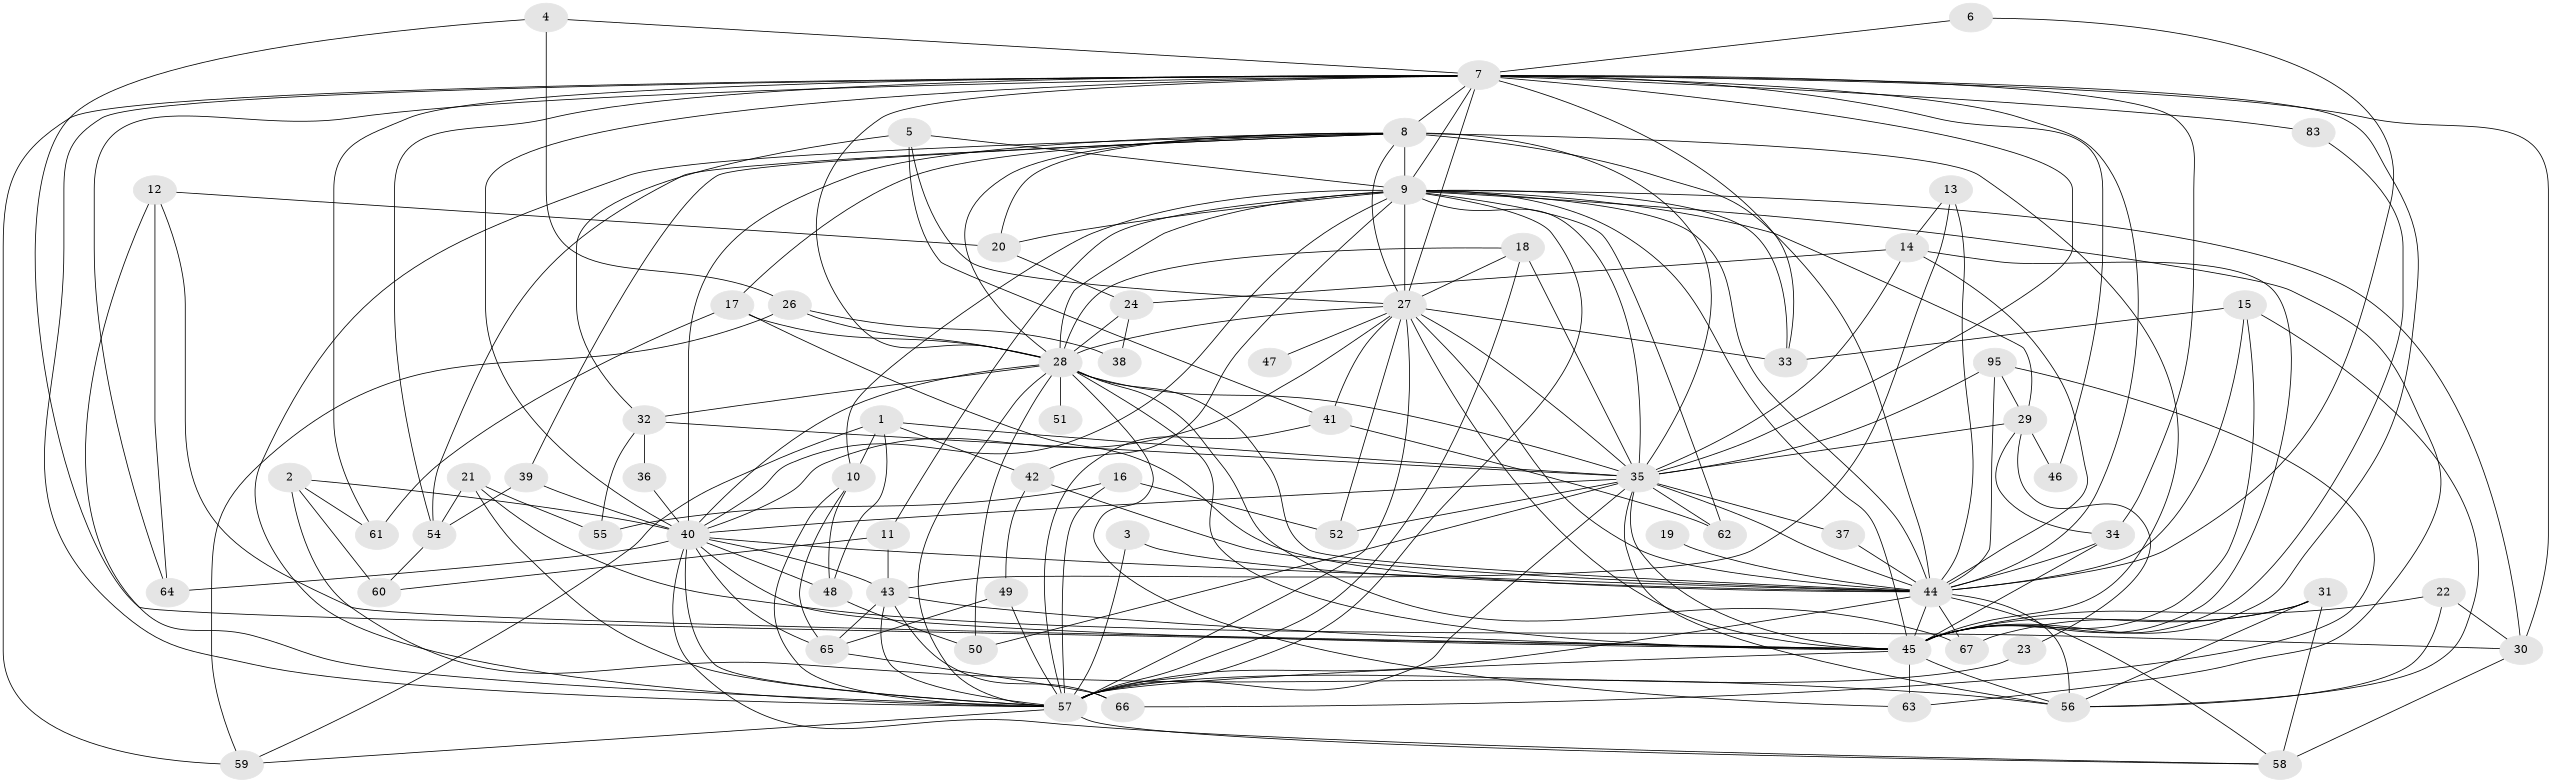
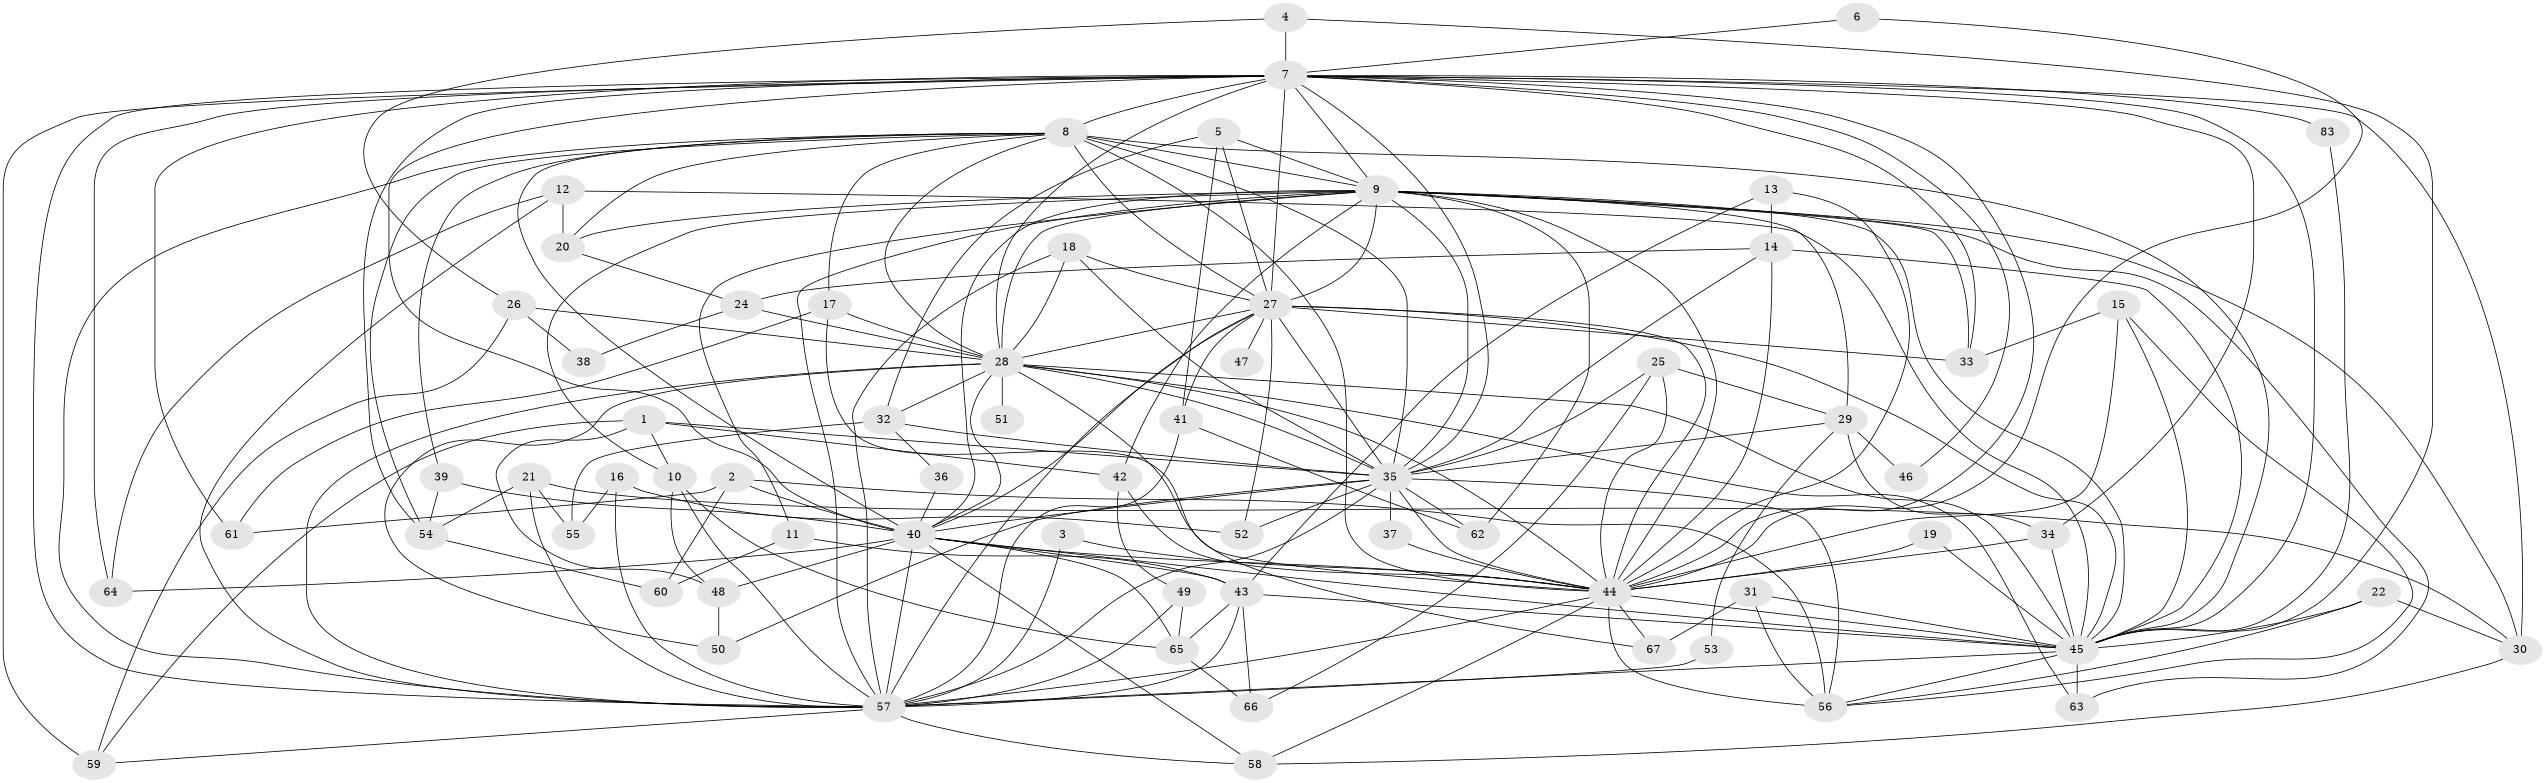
node "95": label "95" -> "25"
edge "35" -- "45": now "19" -- "45"
node "23": label "23" -> "53"
edge "31" -- "58": removed
